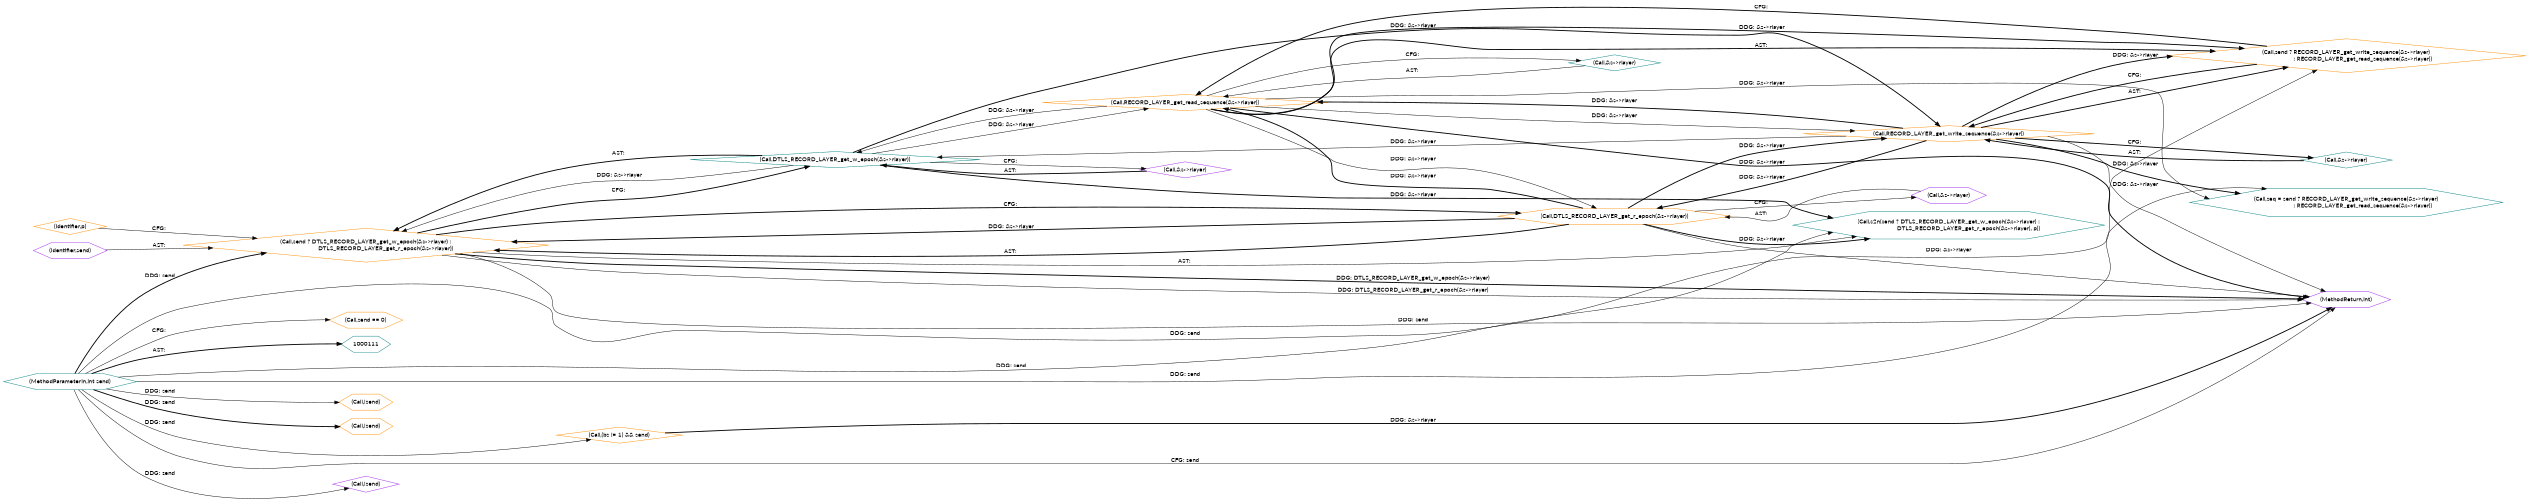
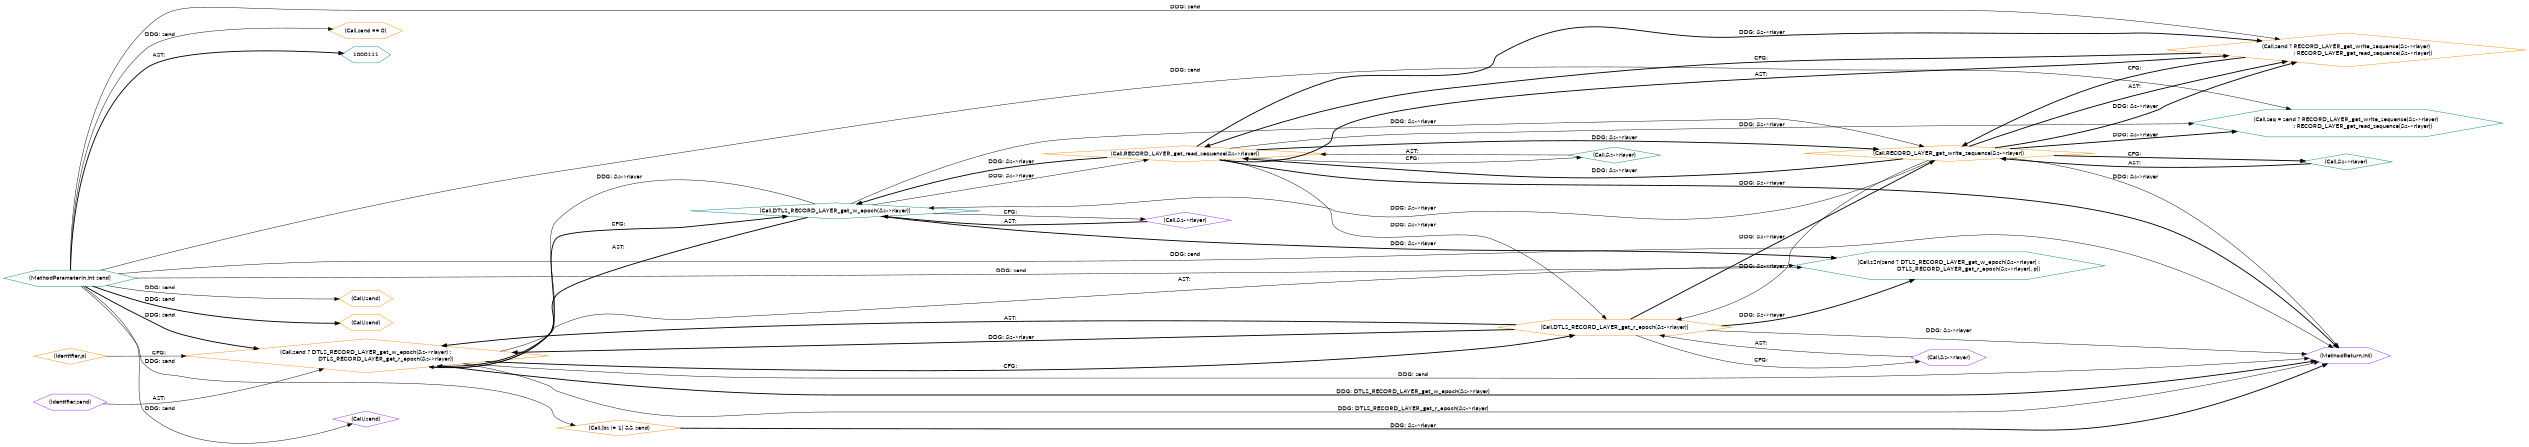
edge "(Call,DTLS_RECORD_LAYER_get_w_epoch(&s->rlayer))" -> "(Call,RECORD_LAYER_get_write_sequence(&s->rlayer))": style bold -> solid
edge "(Call,RECORD_LAYER_get_read_sequence(&s->rlayer))" -> "(Call,DTLS_RECORD_LAYER_get_w_epoch(&s->rlayer))": style solid -> bold
edge "(Call,RECORD_LAYER_get_read_sequence(&s->rlayer))" -> "(Call,RECORD_LAYER_get_write_sequence(&s->rlayer))": style solid -> bold
edge "(Call,RECORD_LAYER_get_write_sequence(&s->rlayer))" -> "(Call,DTLS_RECORD_LAYER_get_r_epoch(&s->rlayer))": style bold -> solid
edge "(Call,DTLS_RECORD_LAYER_get_r_epoch(&s->rlayer))" -> "(Call,RECORD_LAYER_get_read_sequence(&s->rlayer))": removed, label "DDG: &s->rlayer"
edge "(MethodParameterIn,int send)" -> "(Call,send == 0)": label "CFG: " -> "DDG: send"
edge "(MethodParameterIn,int send)" -> "(MethodReturn,int)": label "CFG: send" -> "DDG: send"
